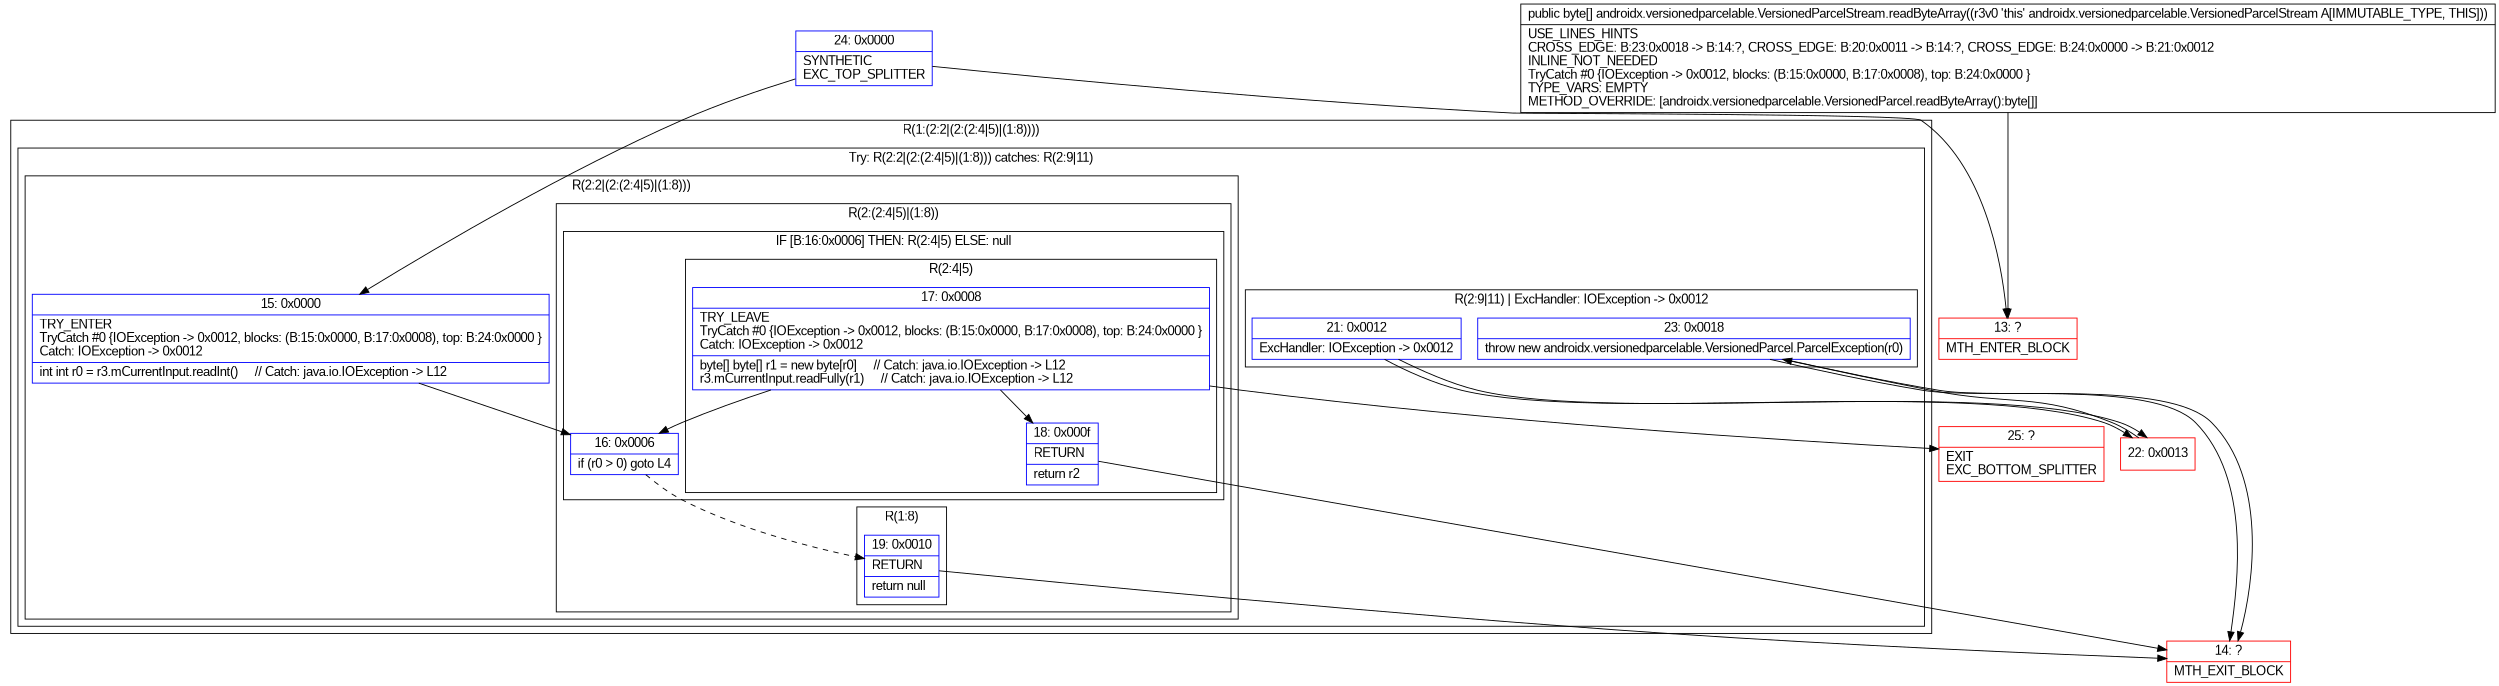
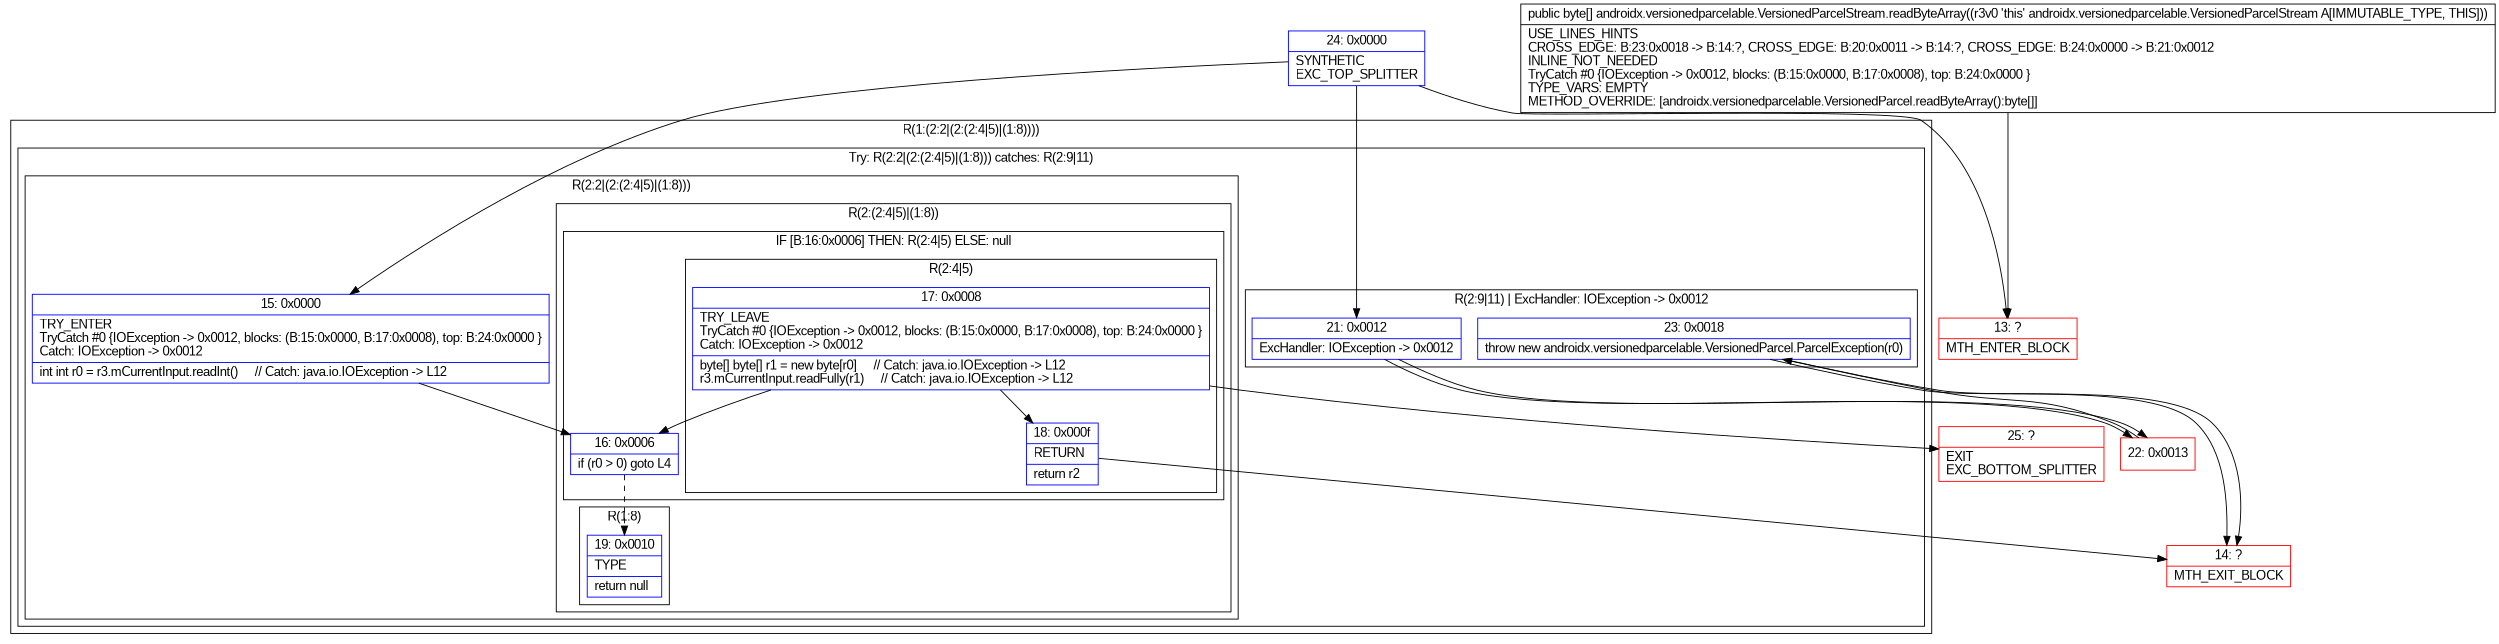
edge "24: 0x0000" -> "21: 0x0012": added
node "19: 0x0010": text "RETURN" -> "TYPE"
edge "19: 0x0010" -> "14: ?": removed
